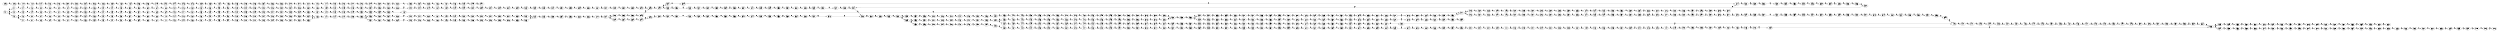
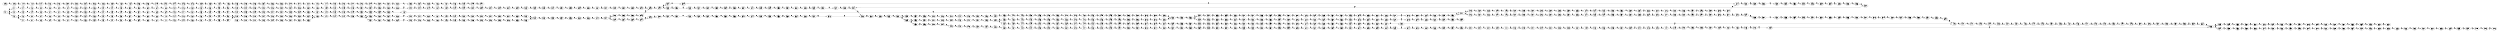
edge "S99" -> "S103": now "S99" -> "S102"
